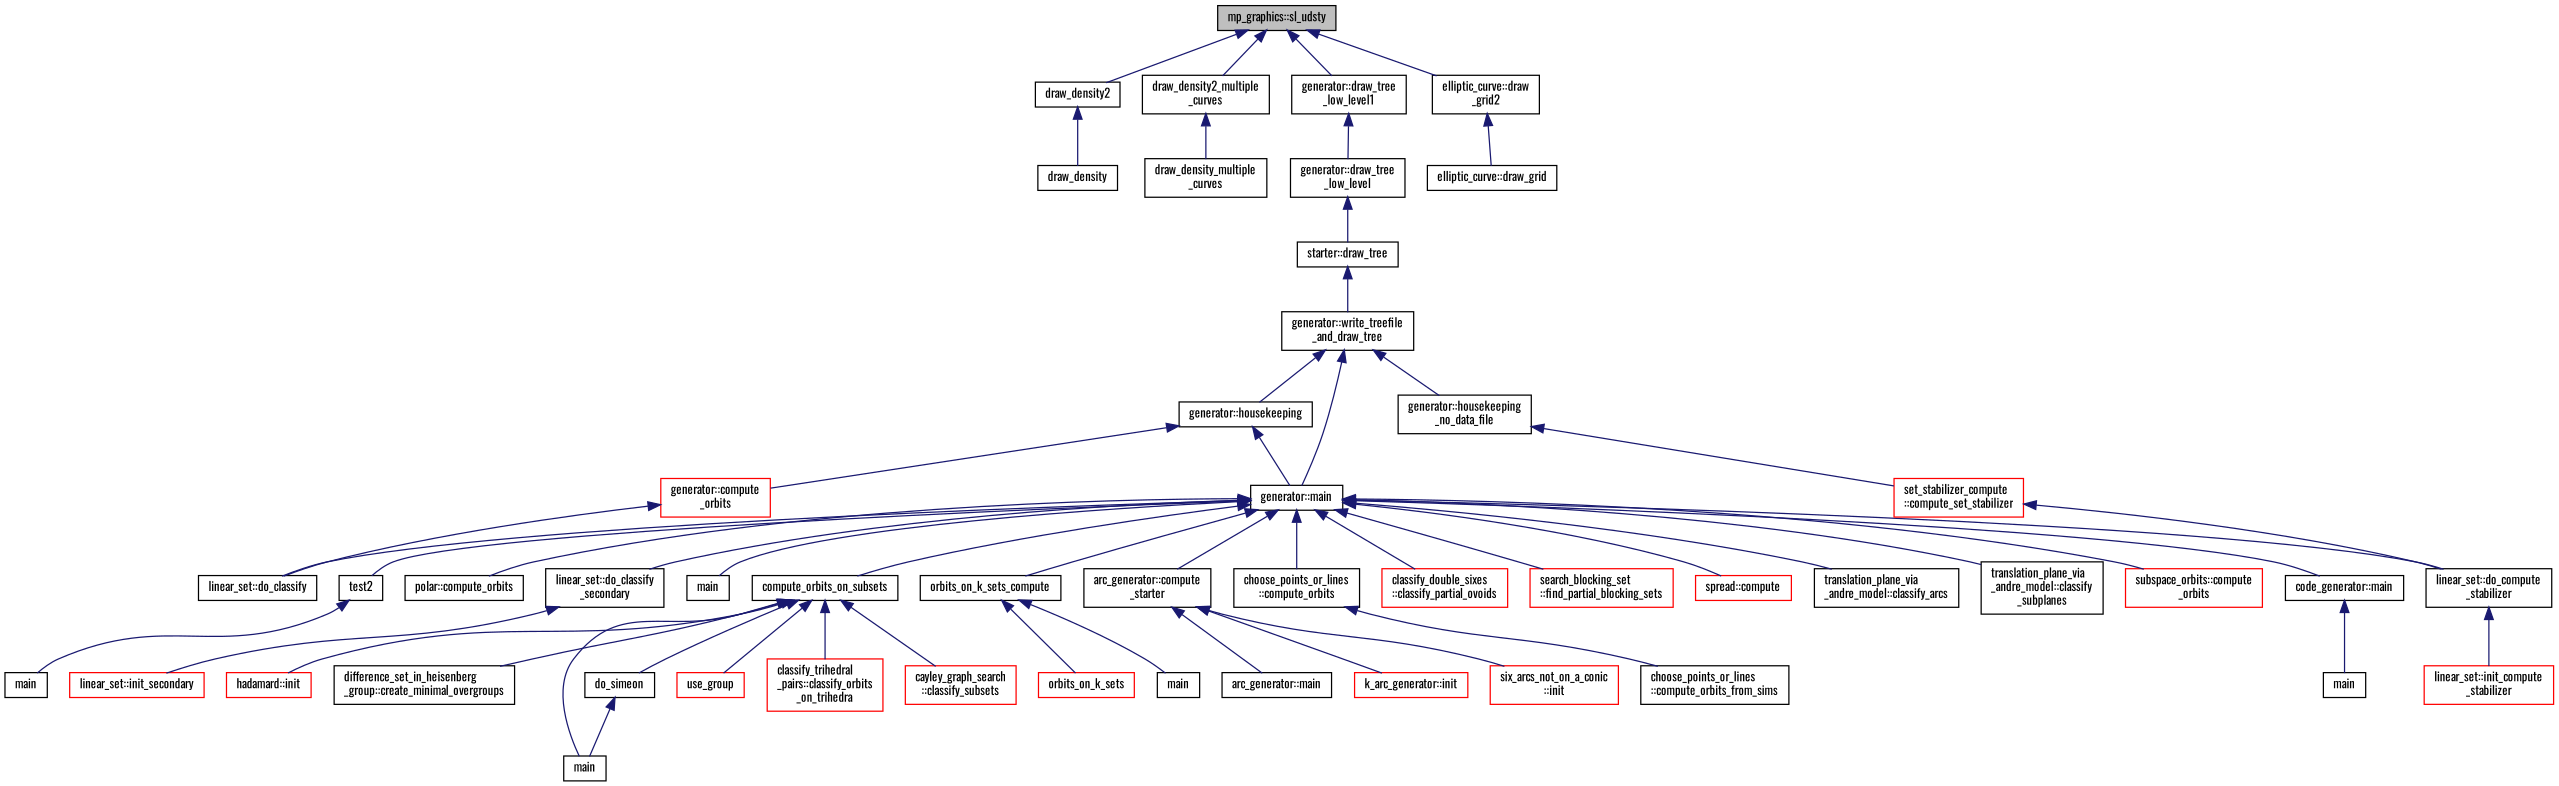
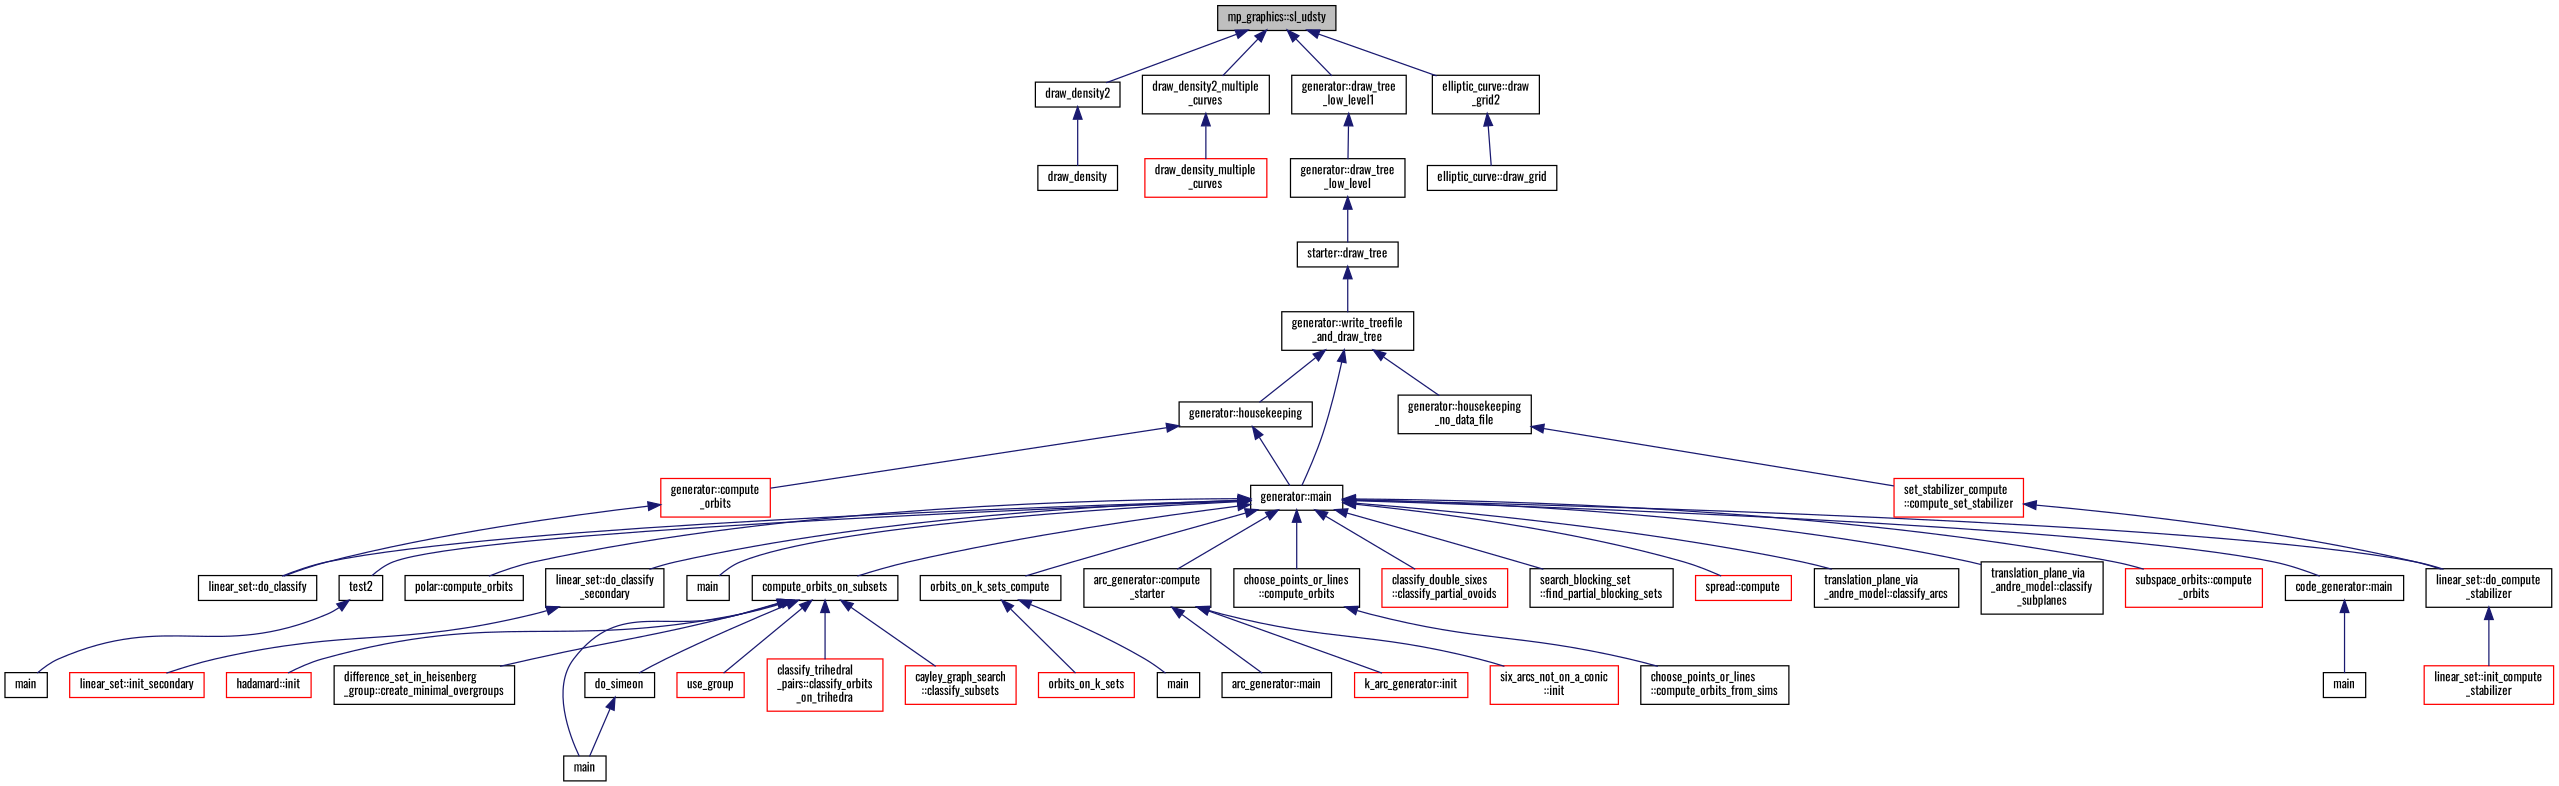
node "draw_density_multiple _curves": color black -> red
node "search_blocking_set ::find_partial_blocking_sets": color red -> black
